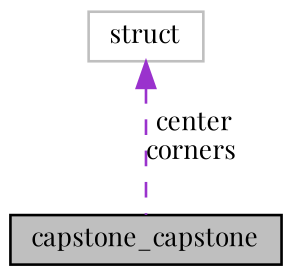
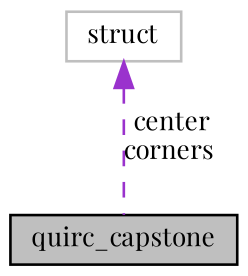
node "capstone_capstone": label "capstone_capstone" -> "quirc_capstone"
